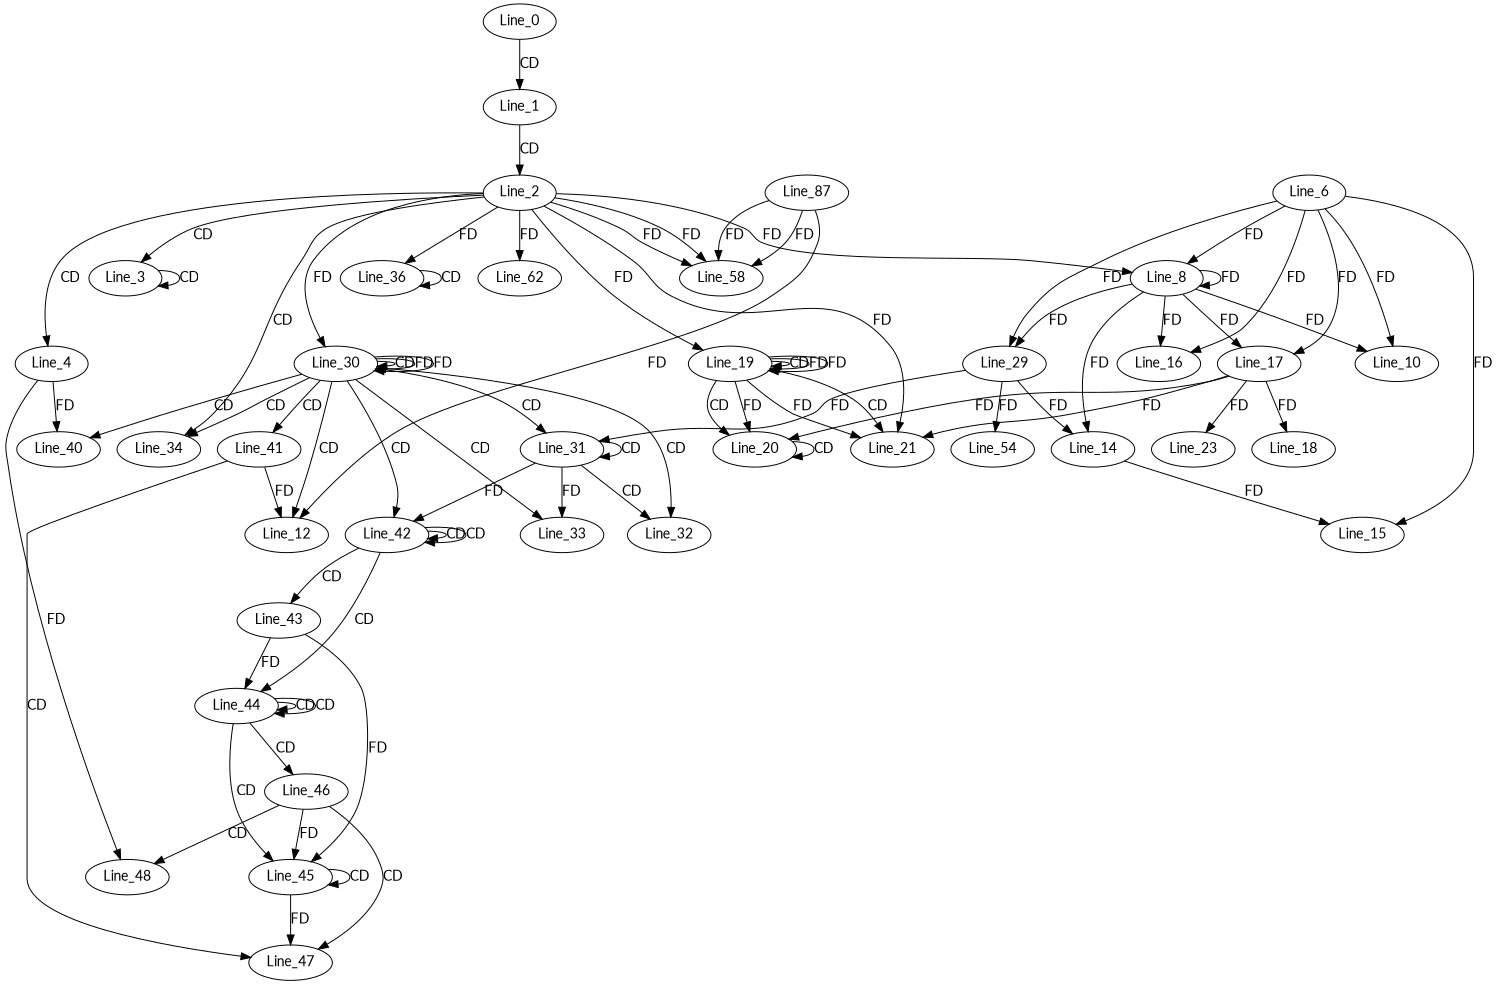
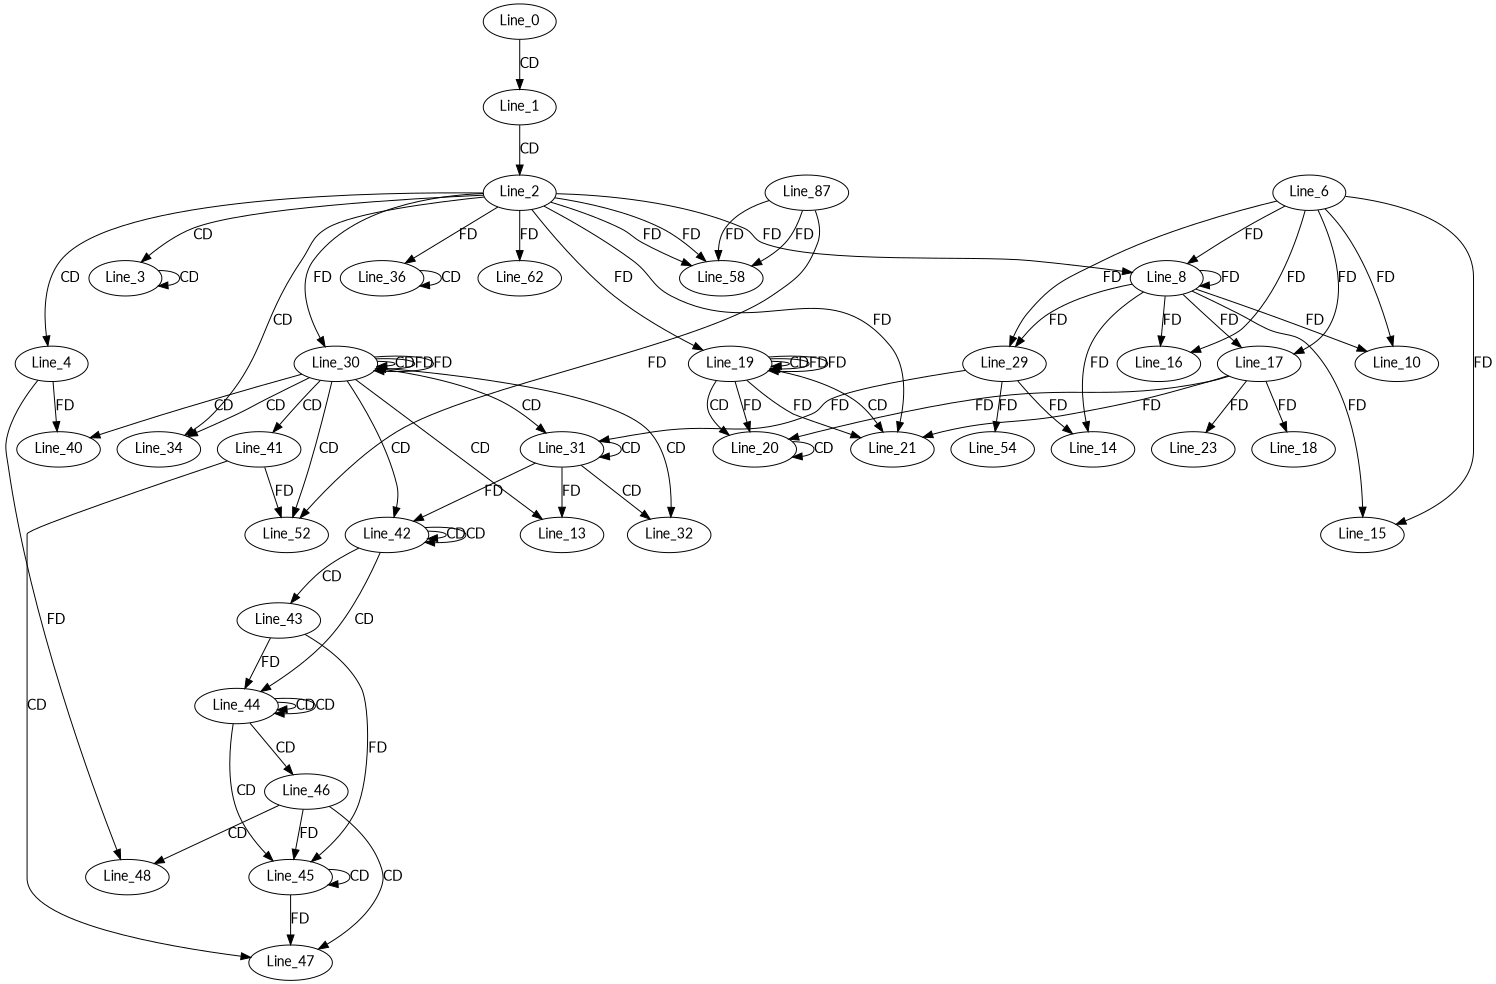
edge "Line_14" -> "Line_15": now "Line_8" -> "Line_15"
node "Line_12": label "Line_12" -> "Line_52"
node "Line_33": label "Line_33" -> "Line_13"
